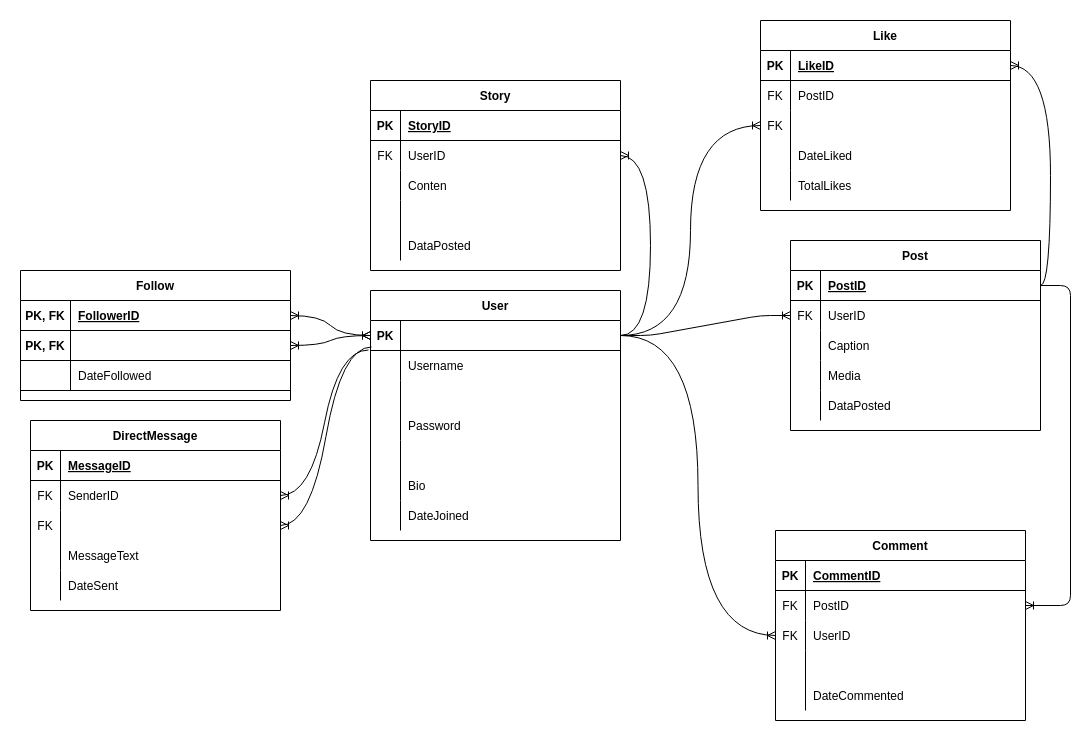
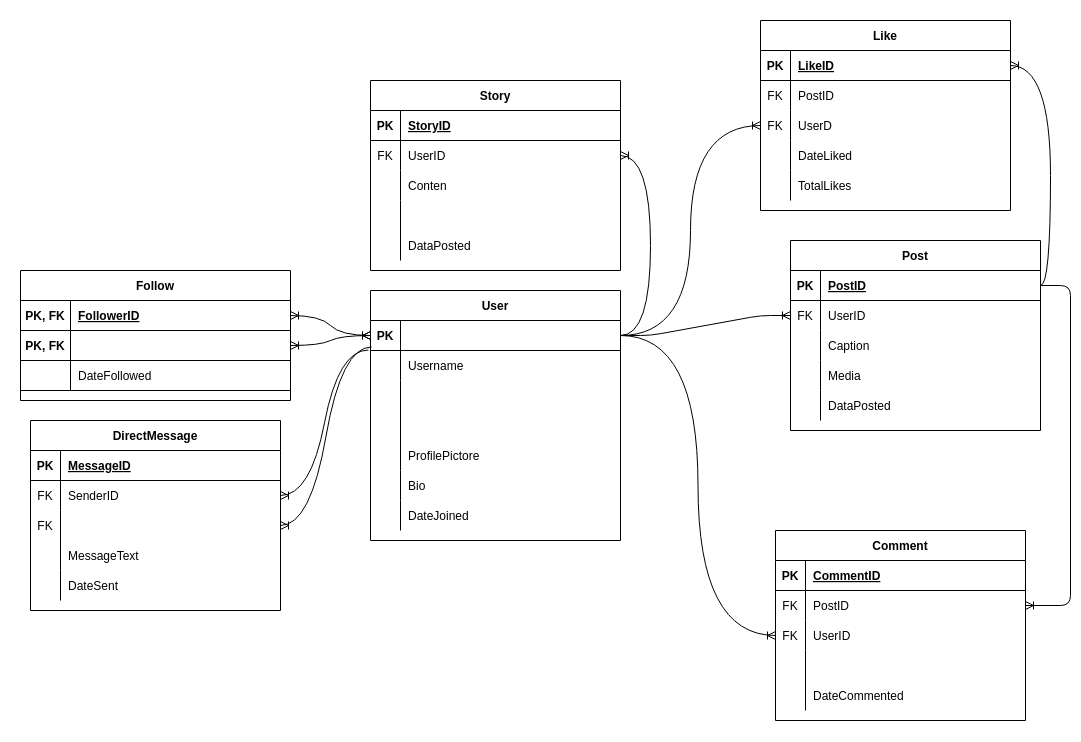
node "UserD": added
node "Password": removed
node "ProfilePictore": added
